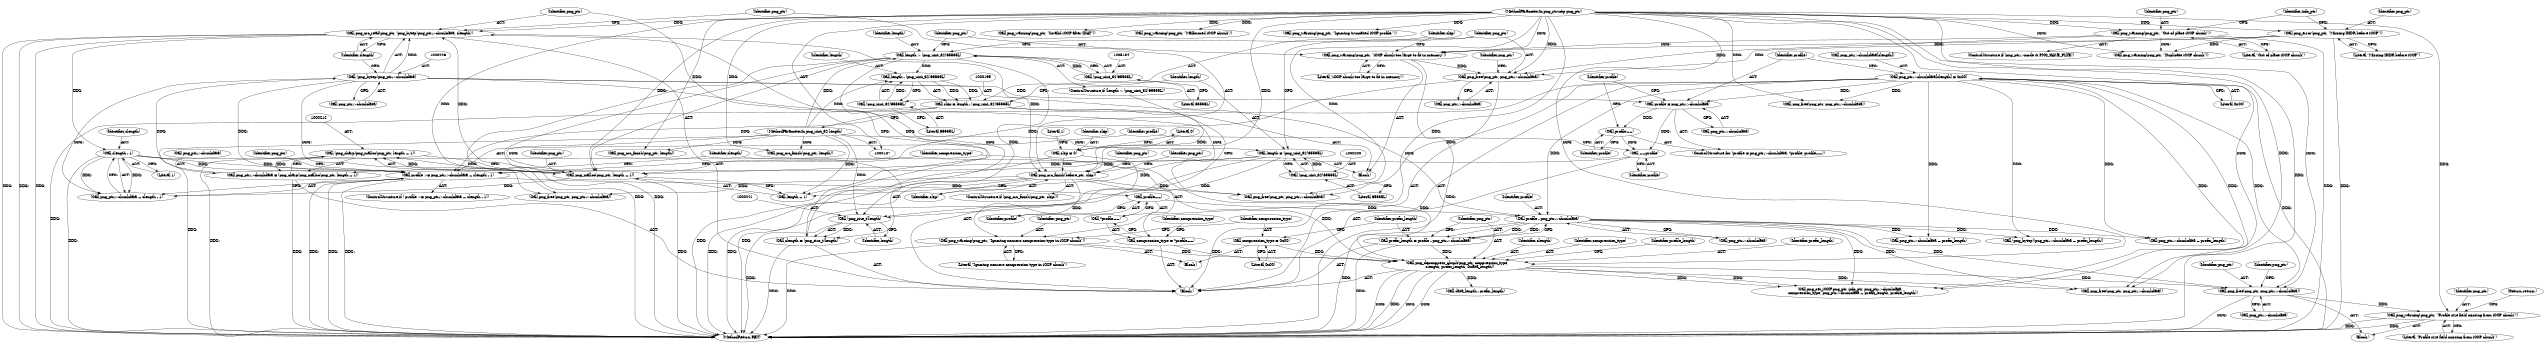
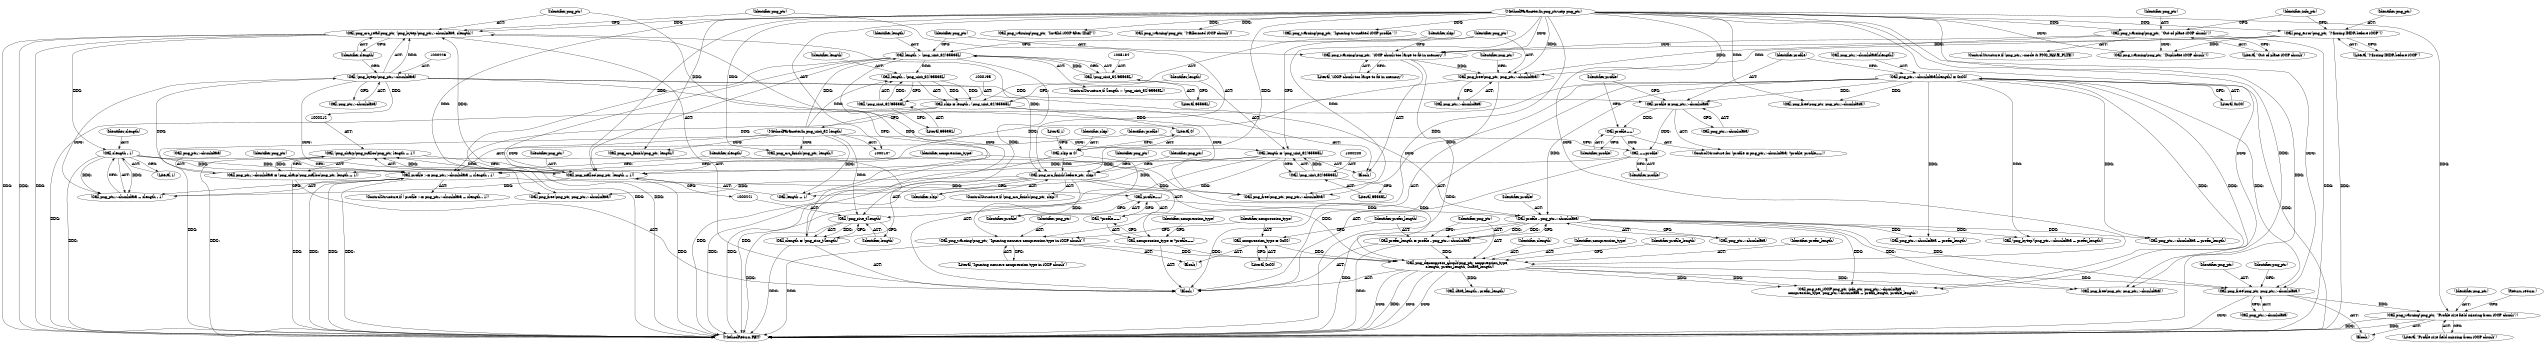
edge "(Call,skip = length - (png_uint_32)65535L)" -> "(Call,png_crc_finish(before_ptr, skip))": now "(Call,skip = length - (png_uint_32)65535L)" -> "(Literal,0)"
edge "(Call,(png_bytep)png_ptr->chunkdata)" -> "(Call,profile >= png_ptr->chunkdata + slength - 1)": now "(Call,(png_bytep)png_ptr->chunkdata)" -> "1000212"
edge "(Call,png_malloc(png_ptr, length + 1))" -> "(Call,length + 1)": now "(Call,png_malloc(png_ptr, length + 1))" -> "1000221"
edge "(ControlStructure,if (length > (png_uint_32)65535L))" -> "(Call,(png_size_t)length)": now "(Call,slength = (png_size_t)length)" -> "(Call,(png_size_t)length)"
